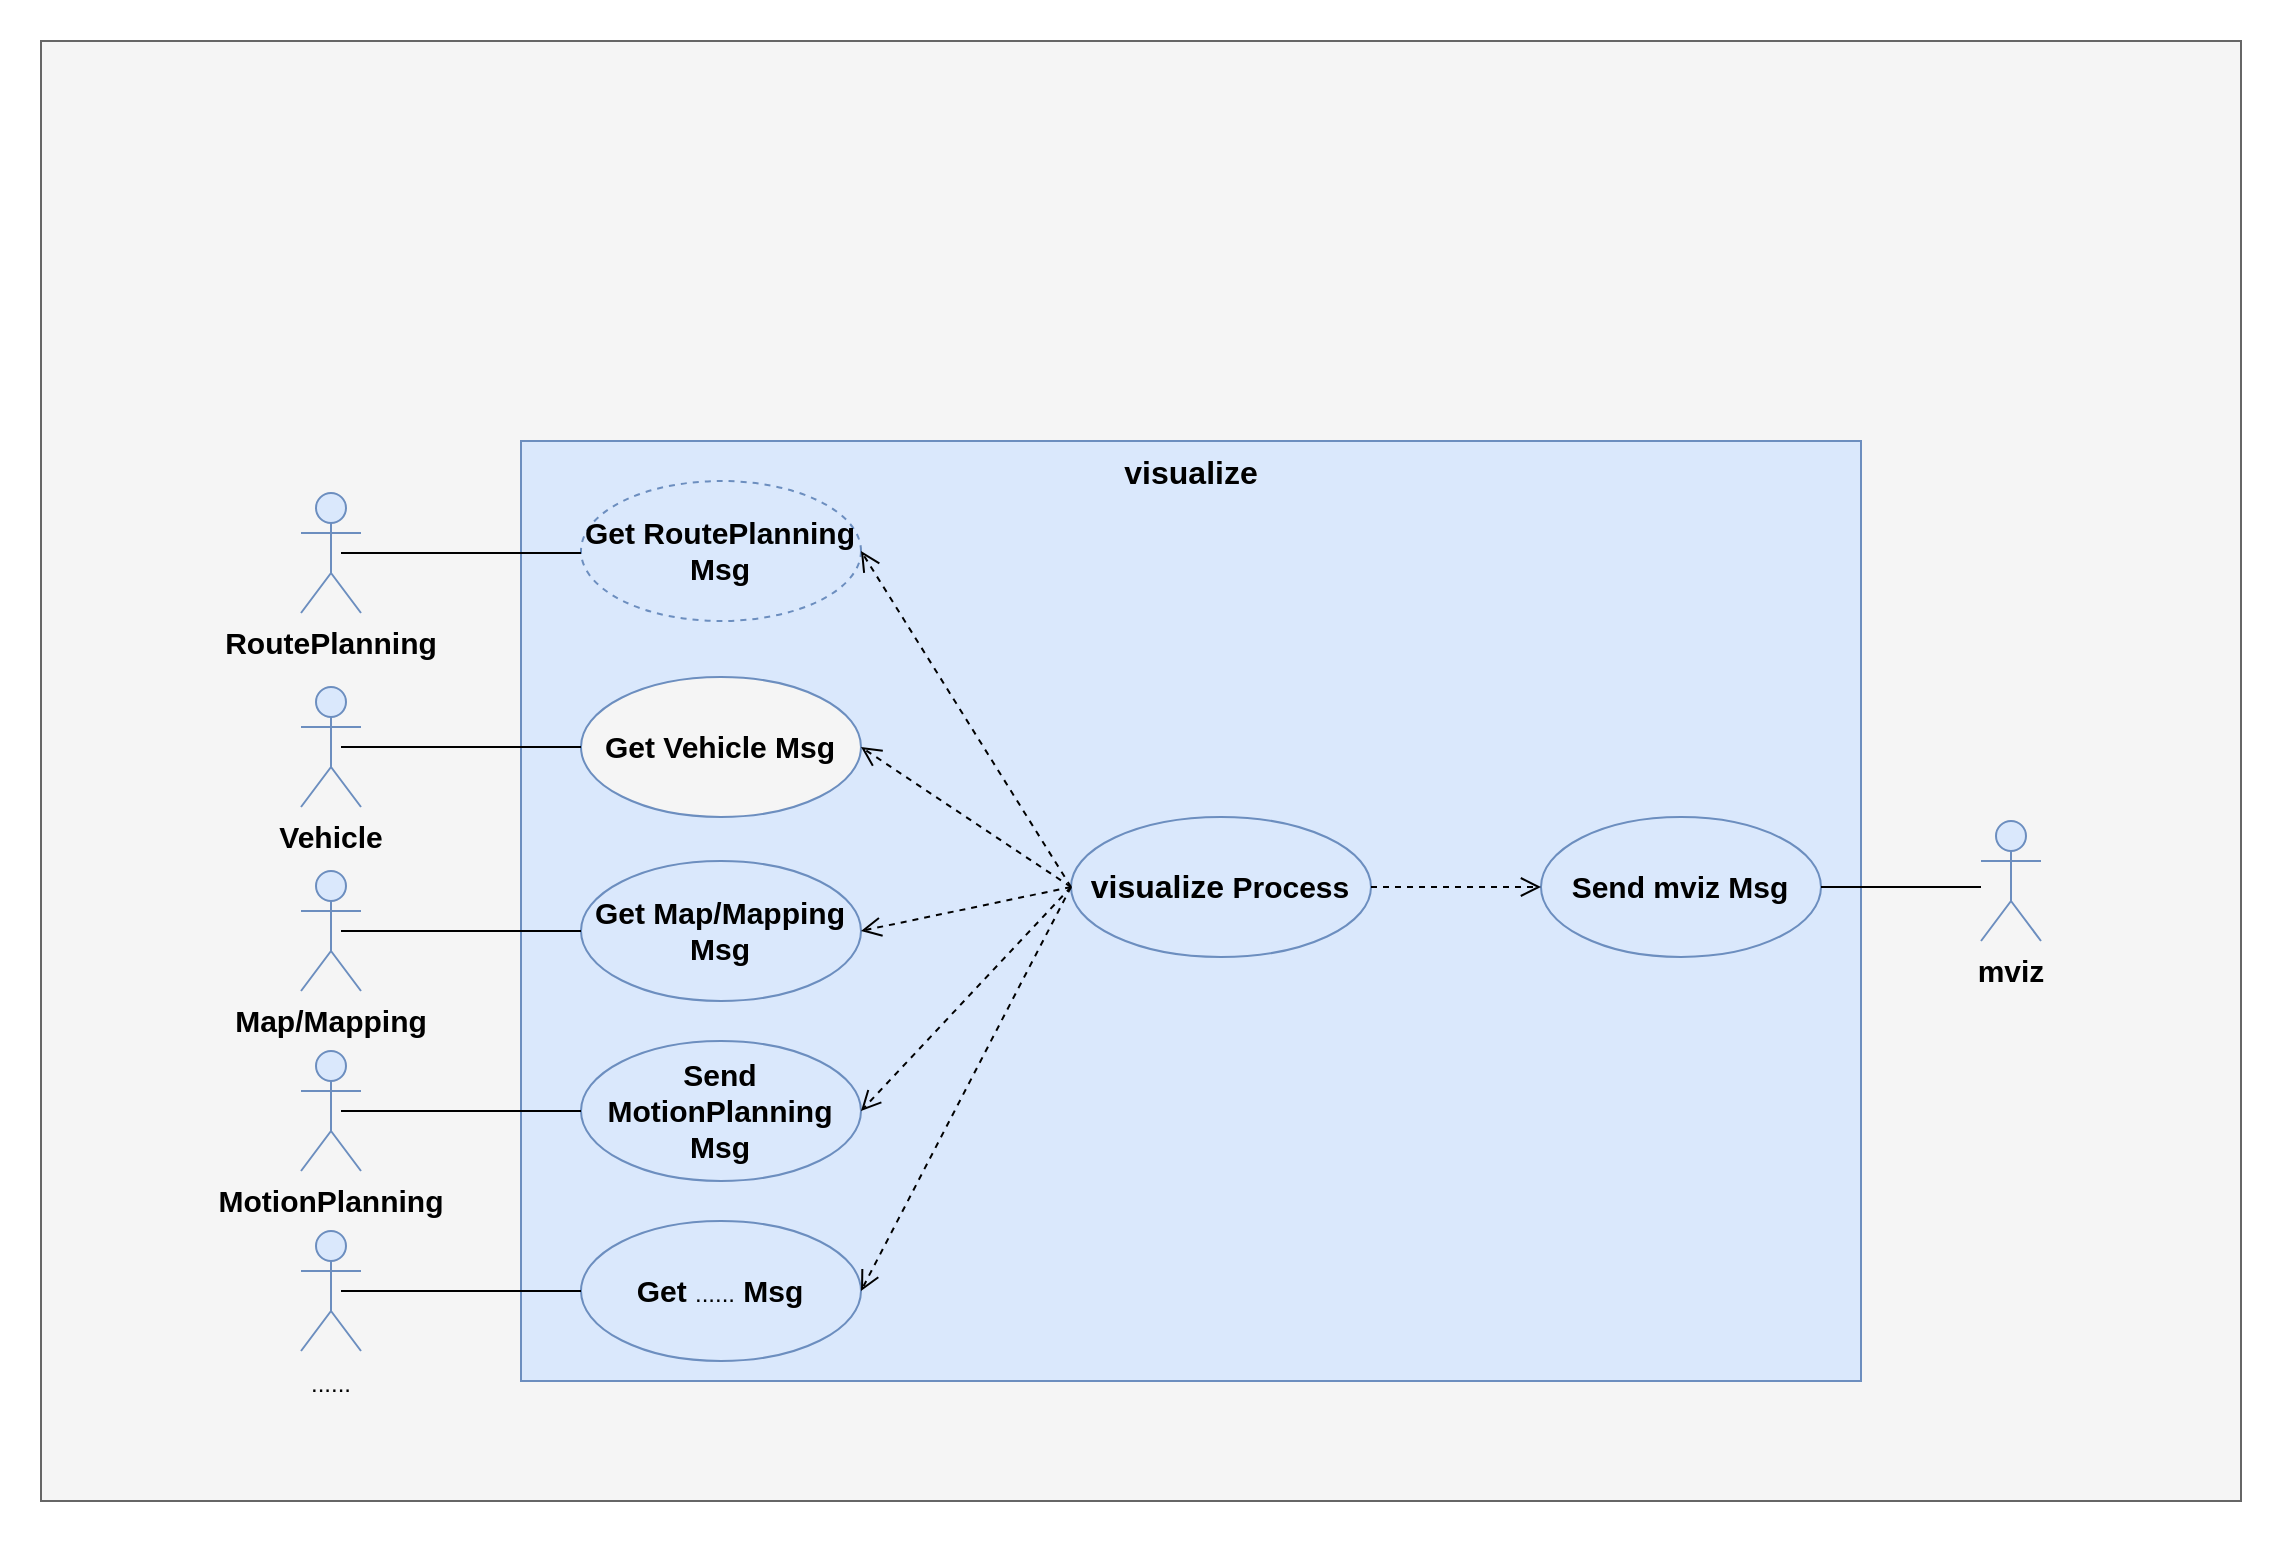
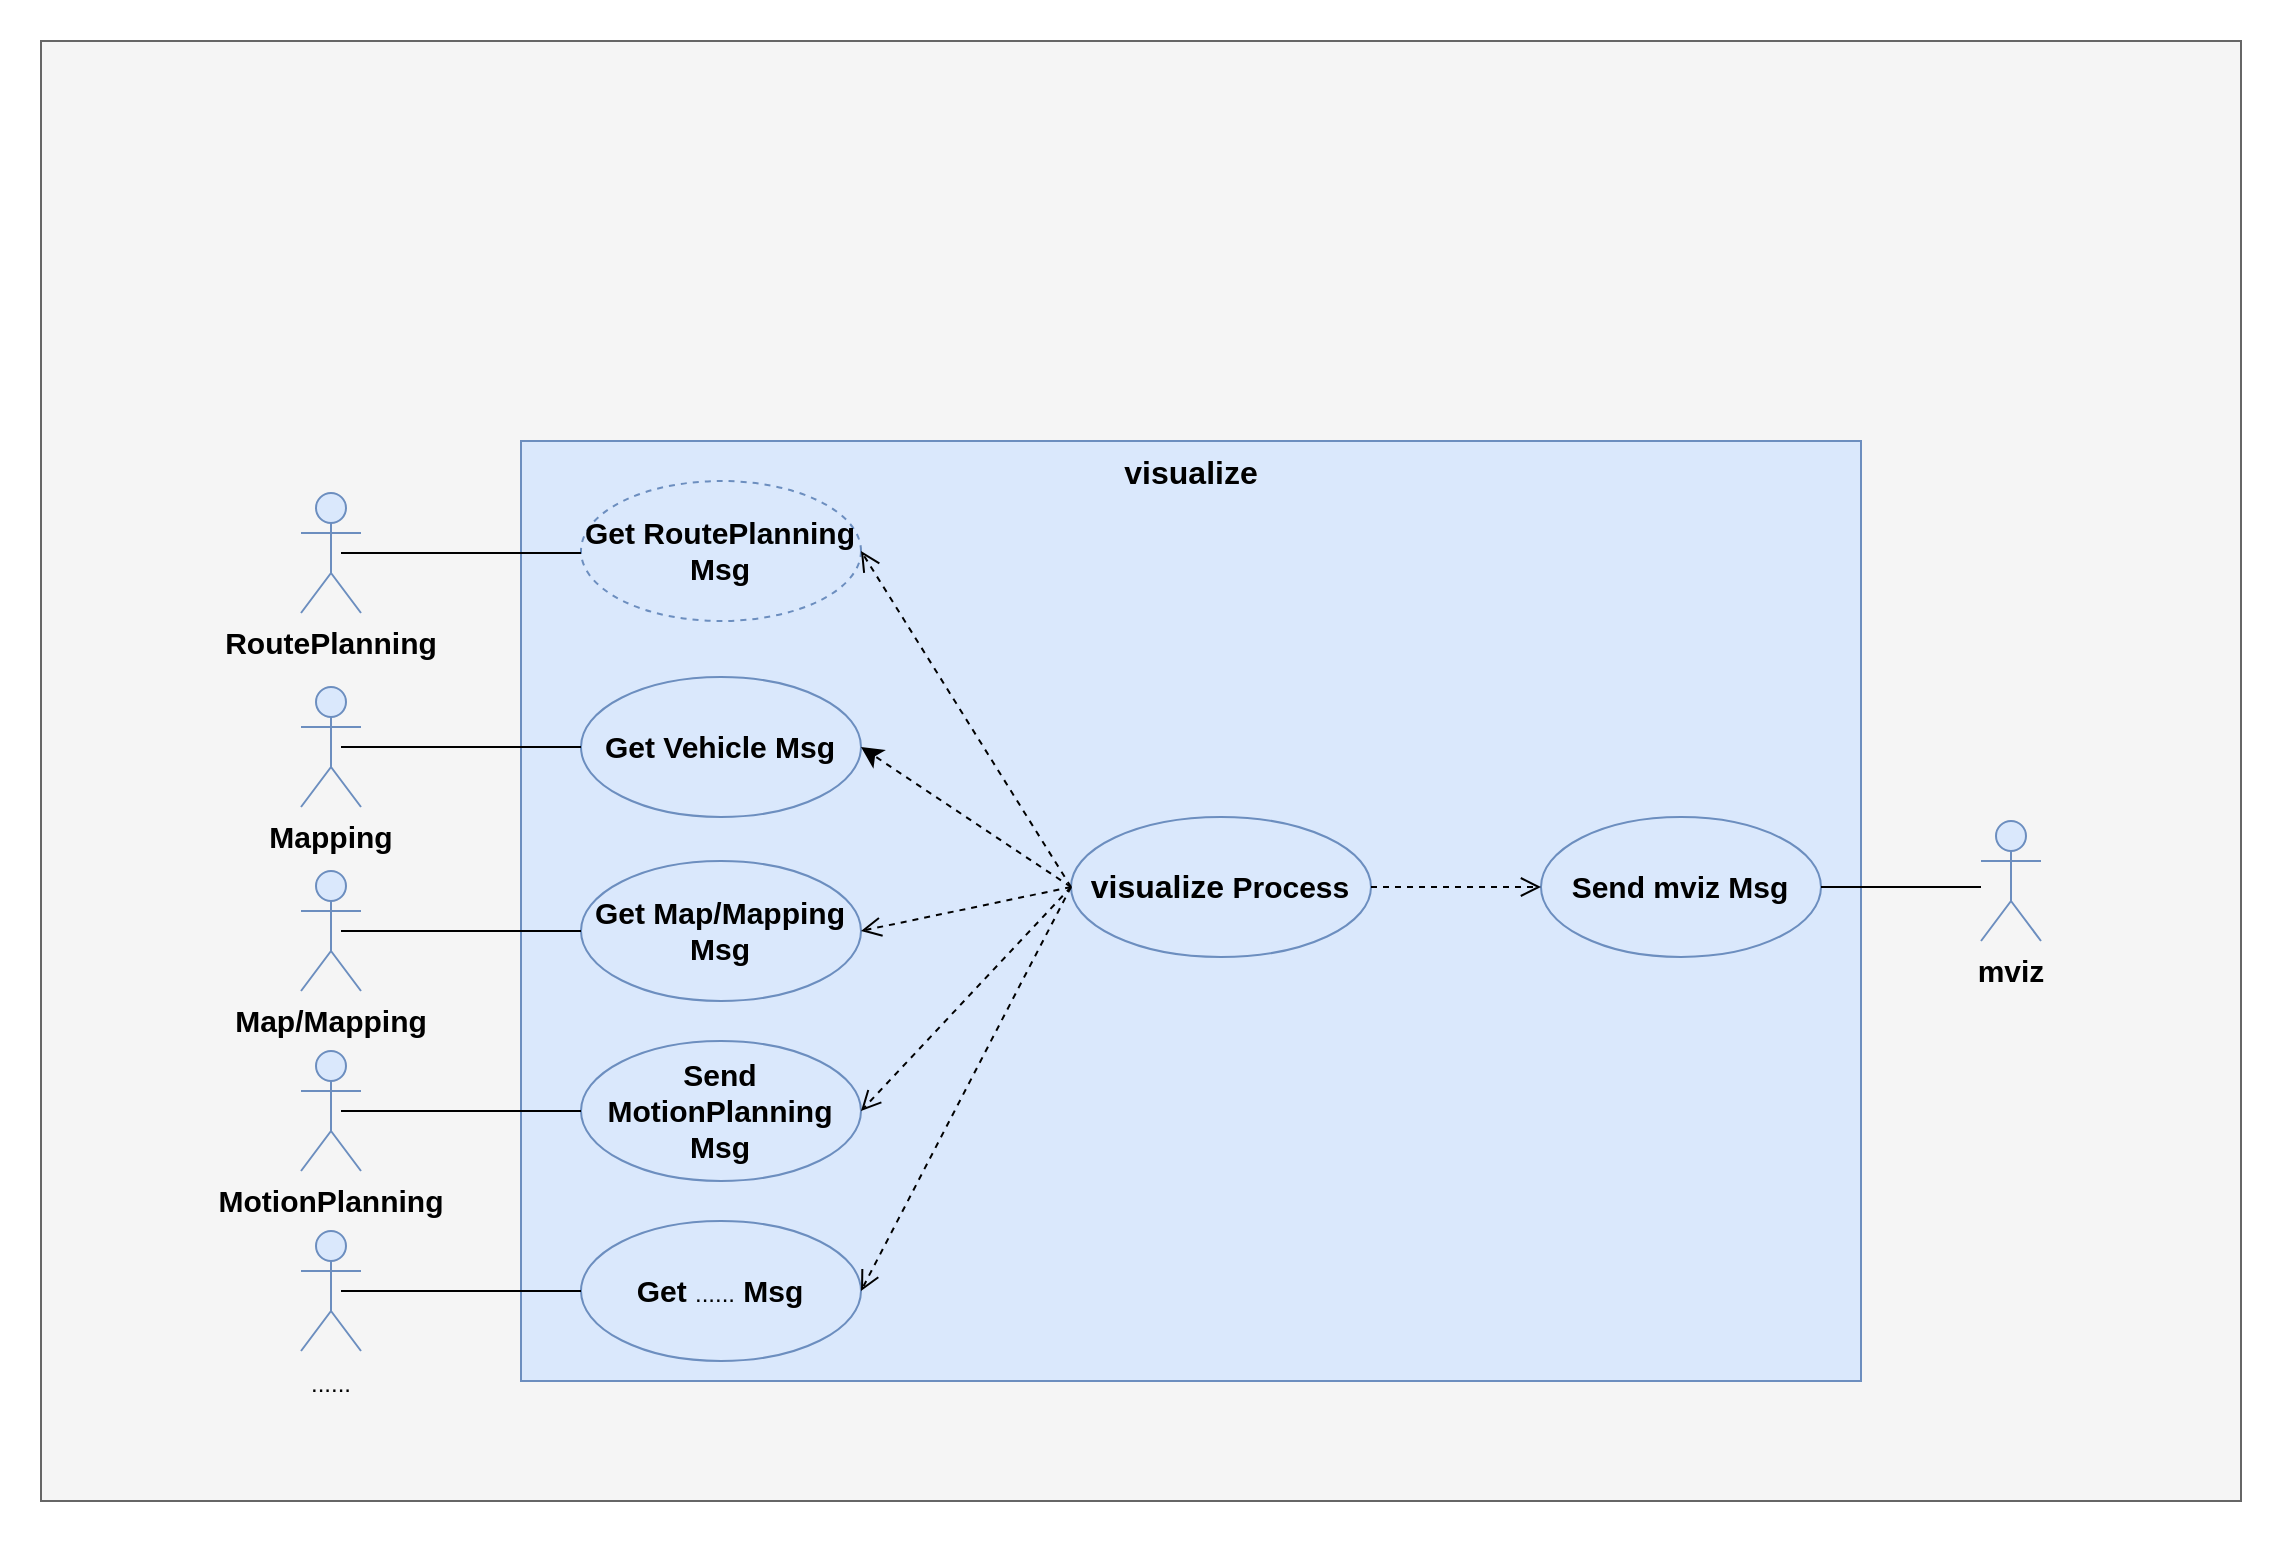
node "Get Vehicle Msg": fillcolor #f5f5f5 -> #dae8fc
edge "visualize Process" -> "Get Vehicle Msg": arrowhead open -> classic
node "Vehicle": label "Vehicle" -> "Mapping"
